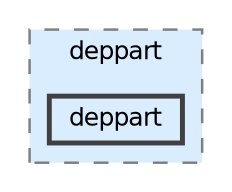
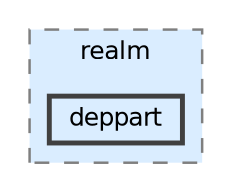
cluster "deppart": label "deppart" -> "realm"
